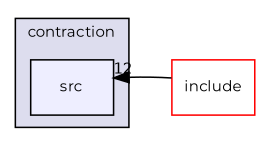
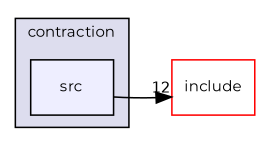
edge "include" -> "src": reversed
